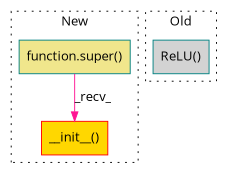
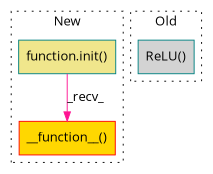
node "function.super()": label "function.super()" -> "function.init()"
node "__init__()": label "__init__()" -> "__function__()"
